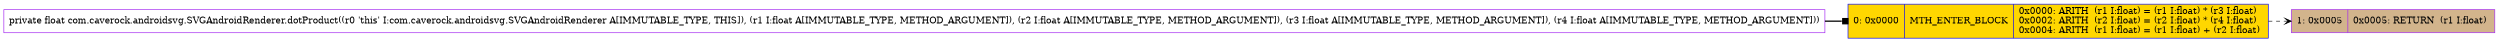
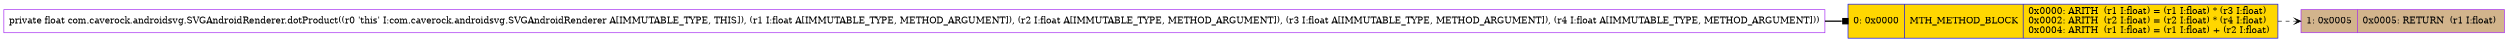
node "0: 0x0000": text "MTH_ENTER_BLOCK" -> "MTH_METHOD_BLOCK"
